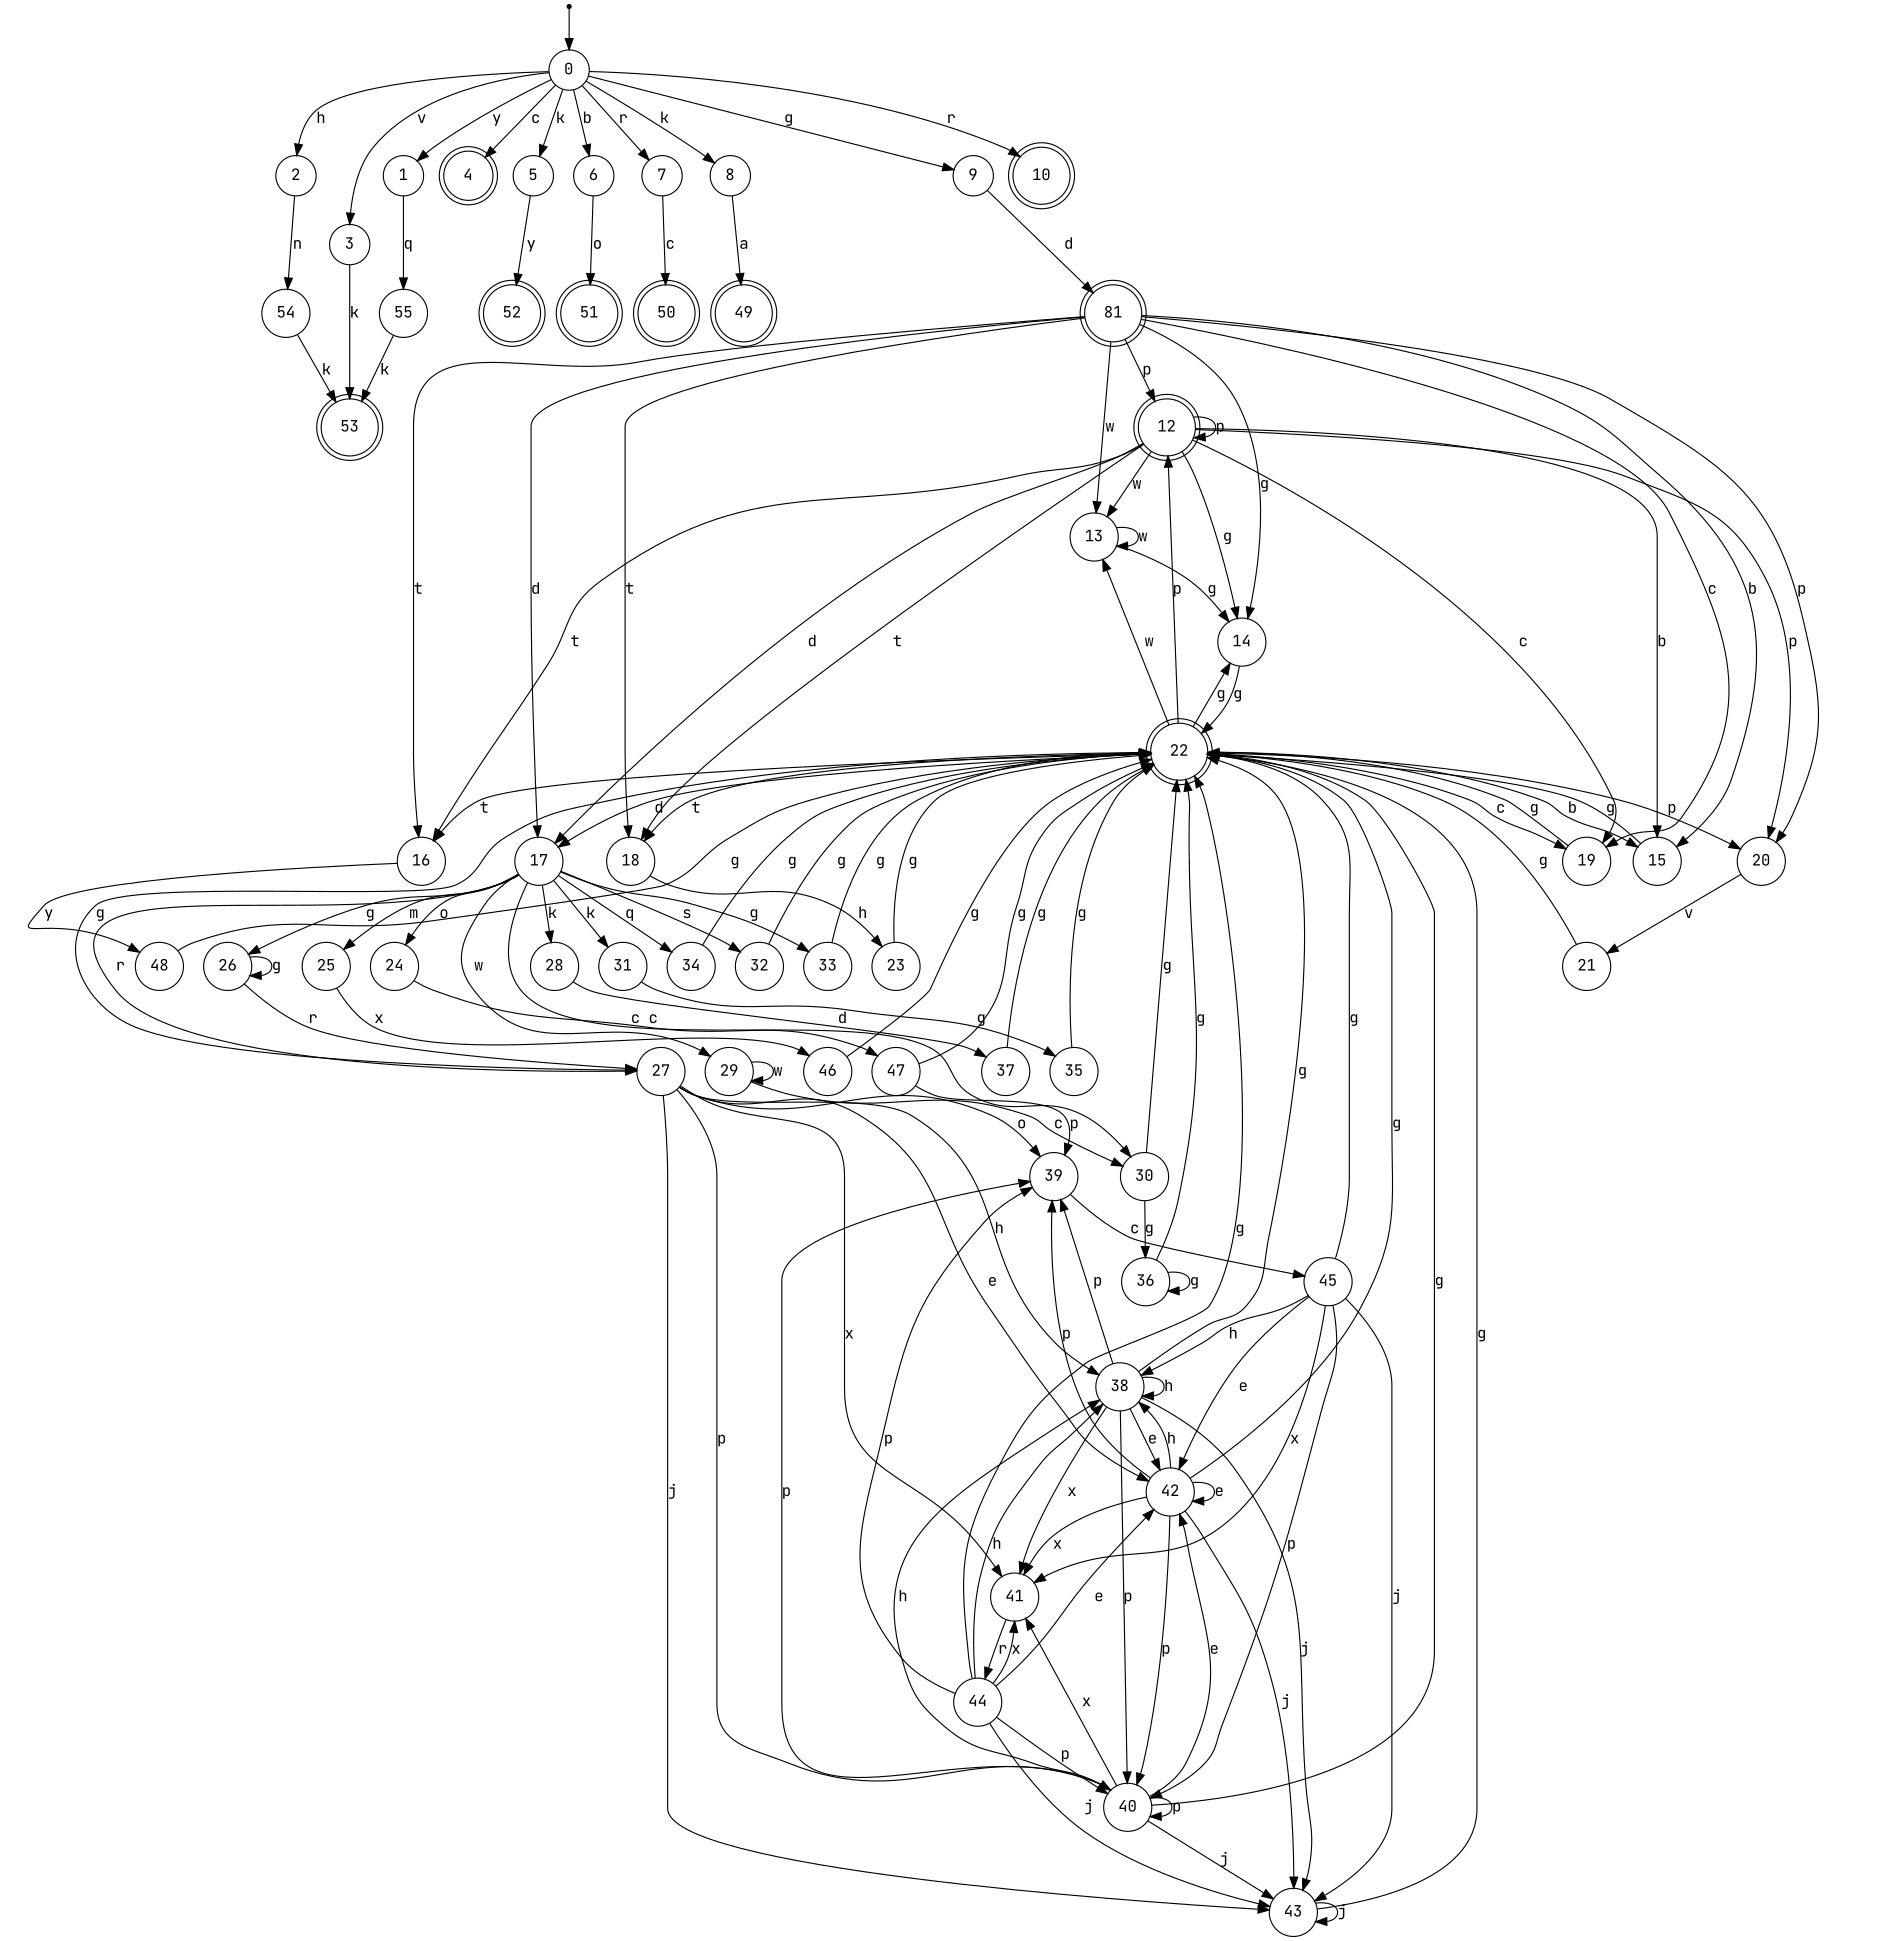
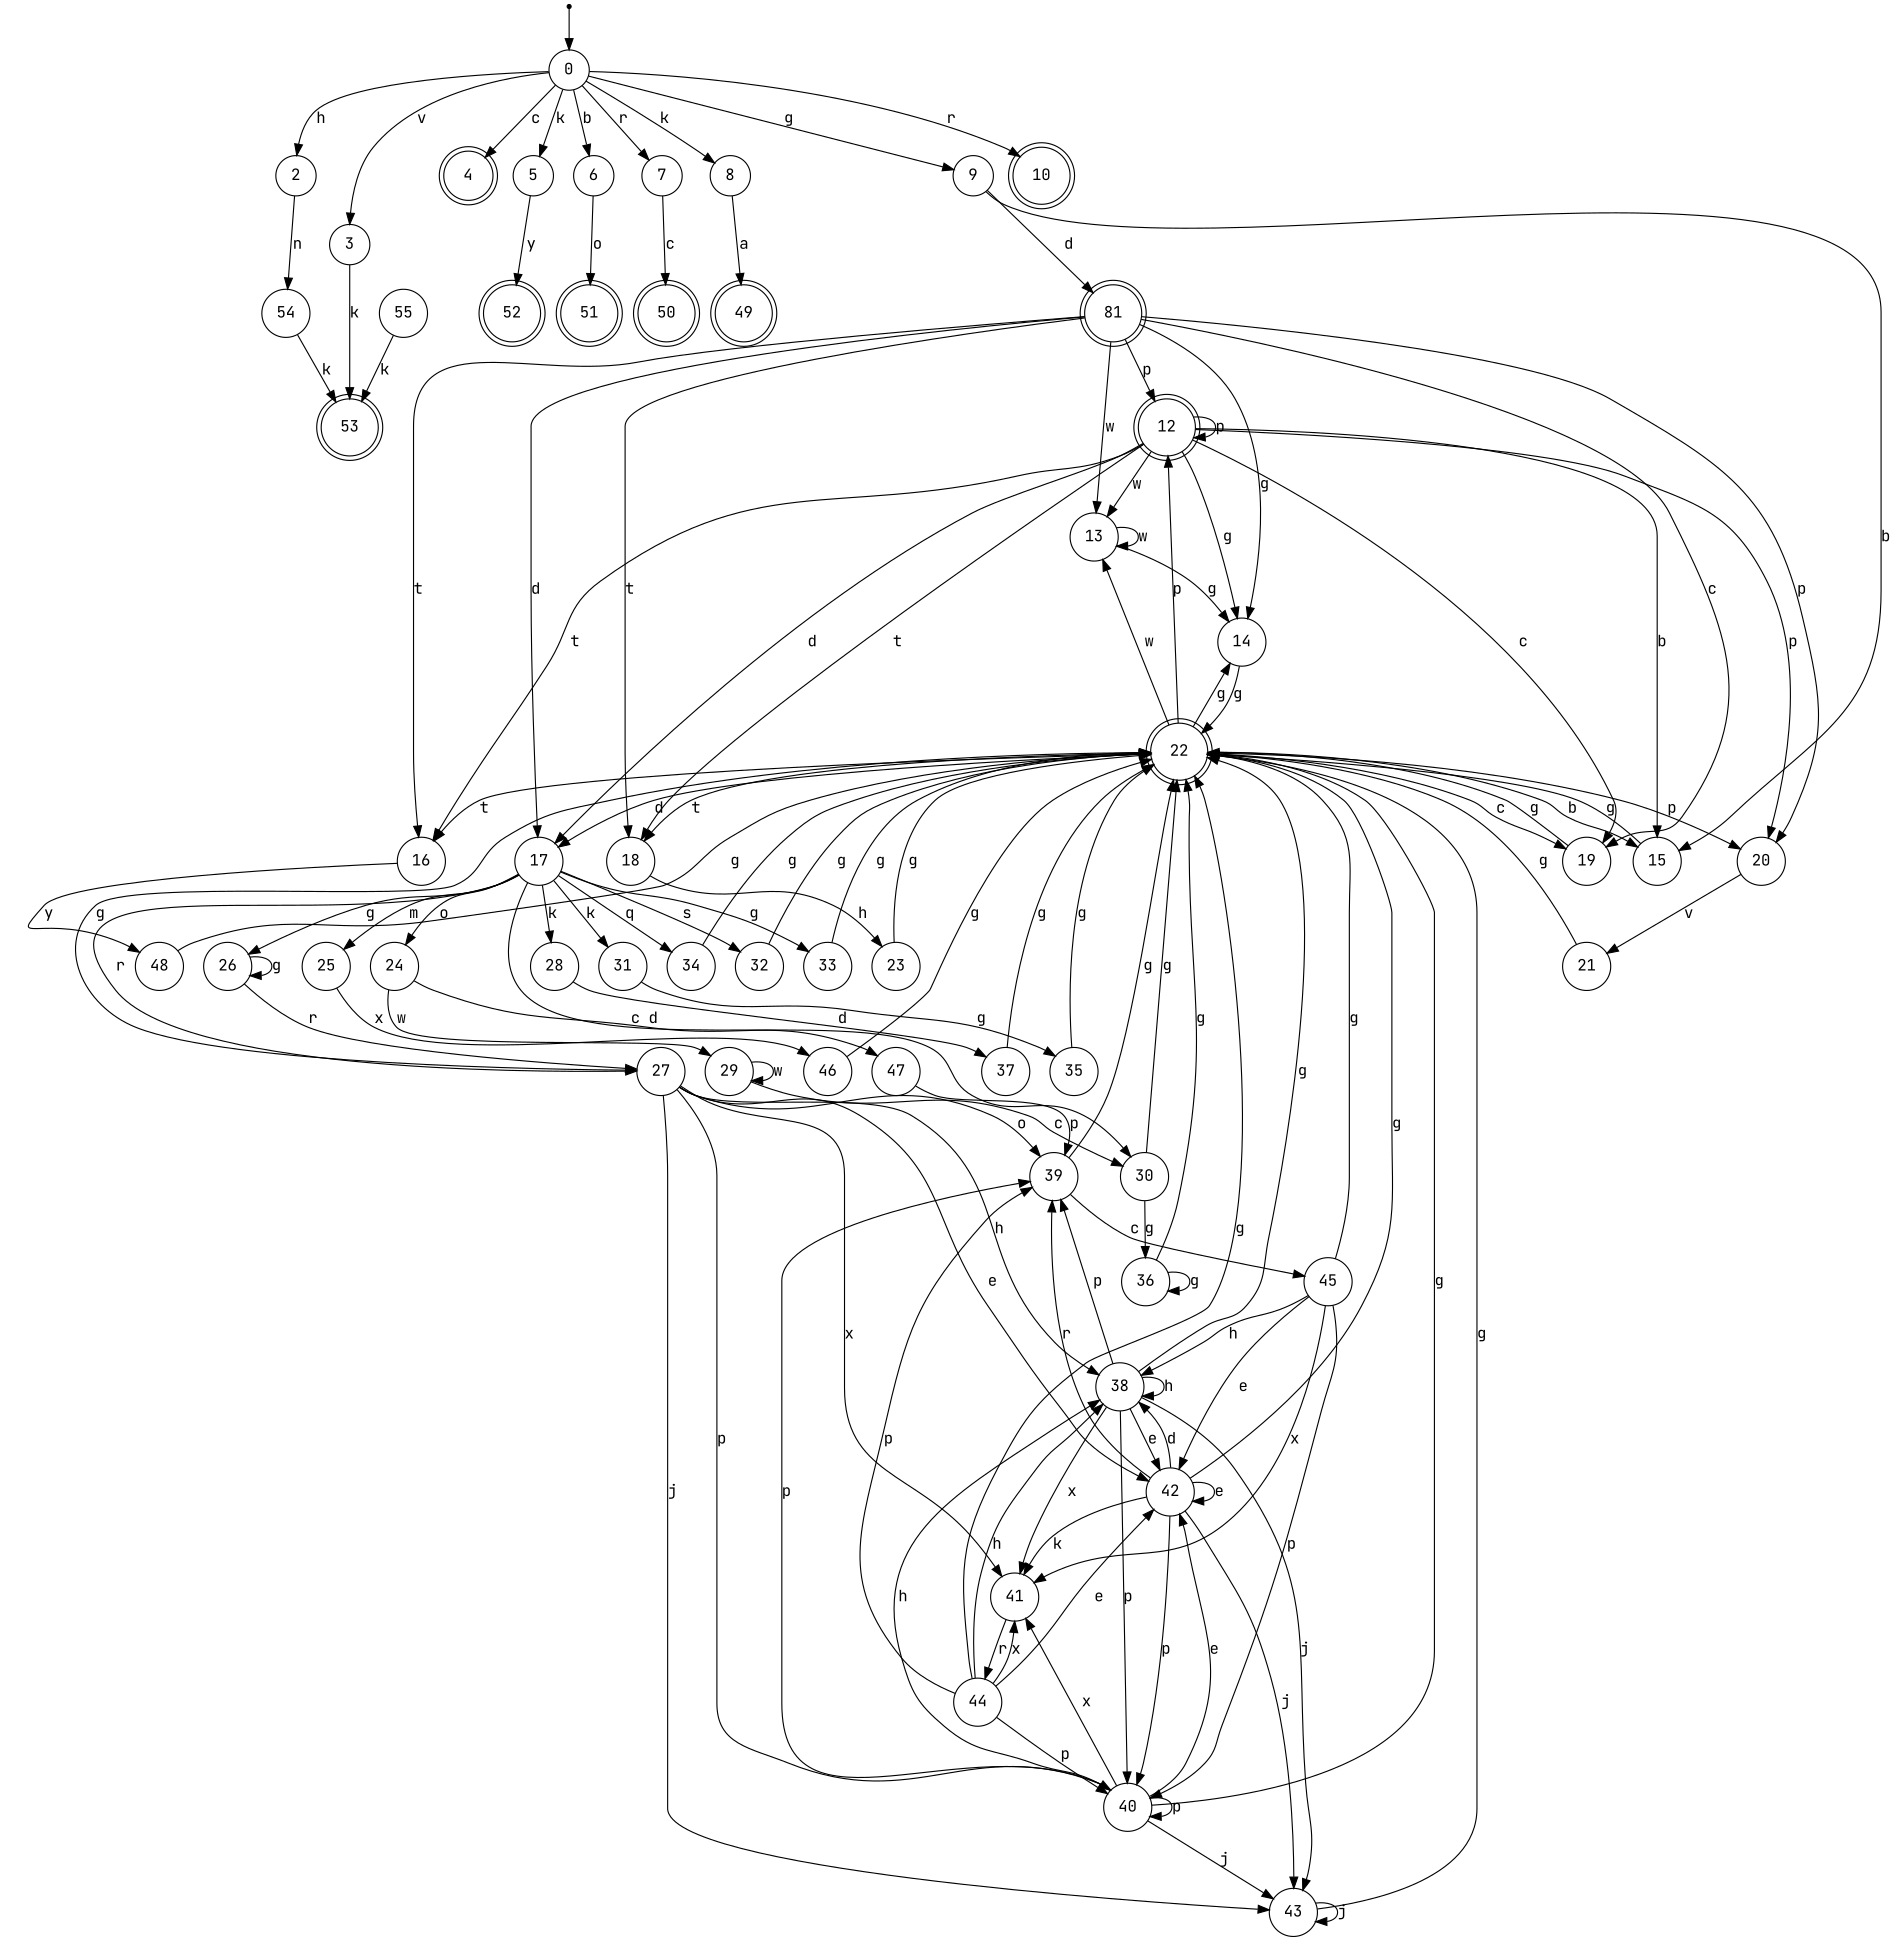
node "1": removed
edge "81" -> "15": now "9" -> "15"
edge "47" -> "22": now "39" -> "22"
edge "24" -> "47": label "c" -> "d"
edge "17" -> "29": now "24" -> "29"
edge "42" -> "39": label "p" -> "r"
edge "42" -> "38": label "h" -> "d"
edge "42" -> "41": label "x" -> "k"
edge "45" -> "43": removed, label "j"
edge "44" -> "43": removed, label "j"
